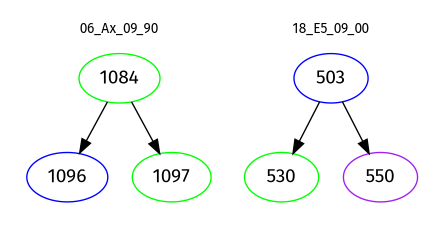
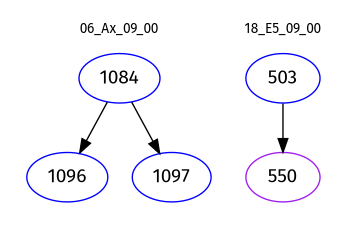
cluster "06_Ax_09_90": label "06_Ax_09_90" -> "06_Ax_09_00"
node "1084": color green -> blue
node "1097": color green -> blue
node "530": removed
